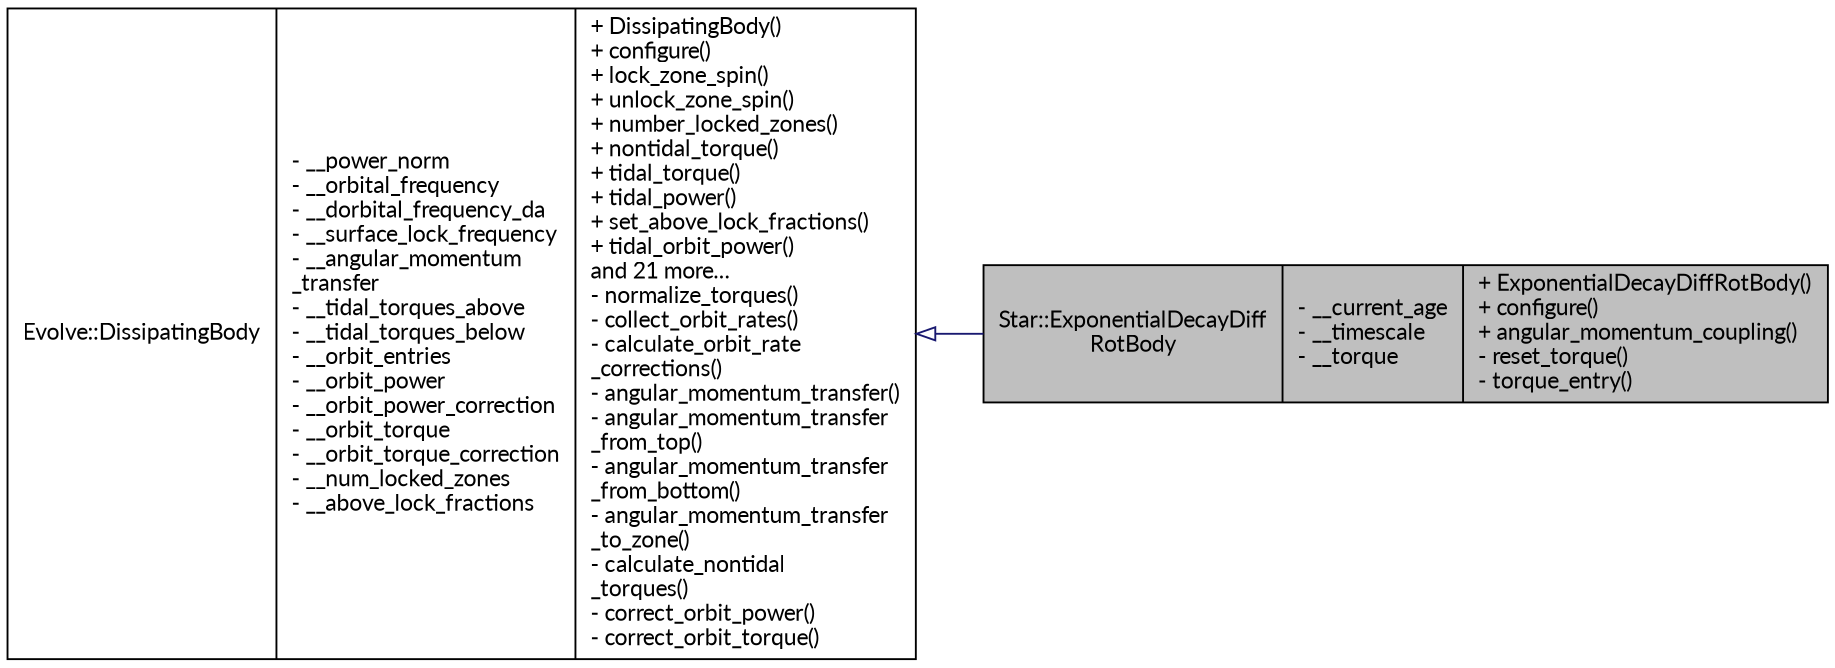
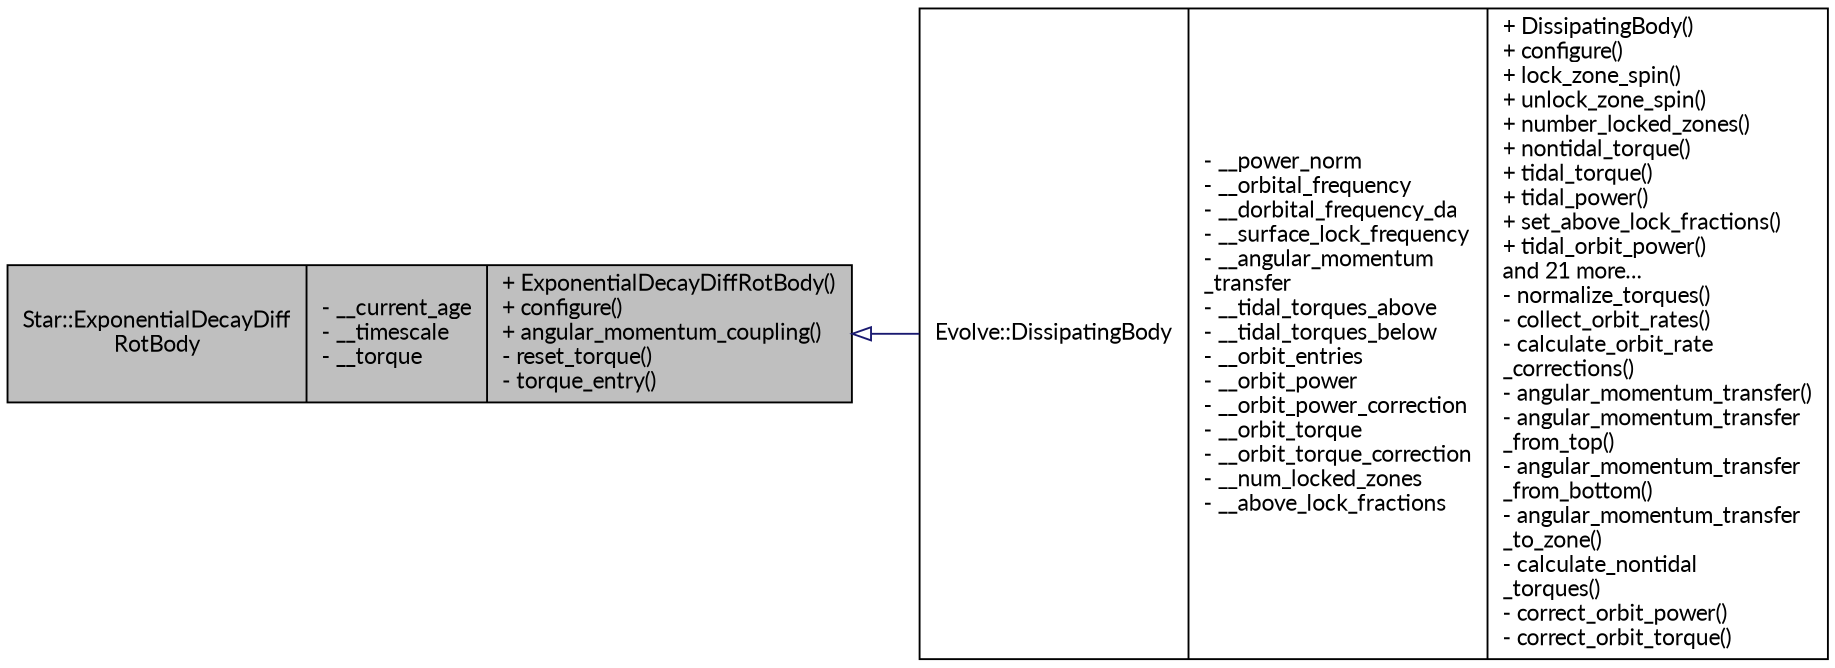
edge "Star::ExponentialDecayDiff" -> "Evolve::DissipatingBody": reversed
